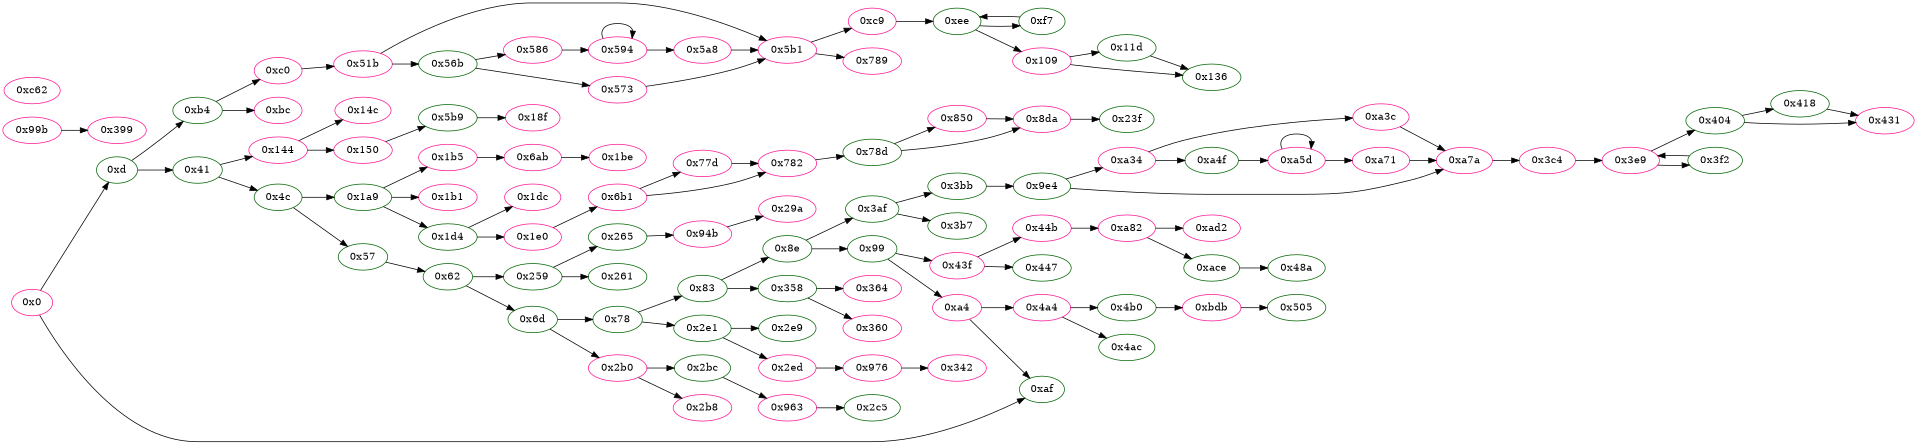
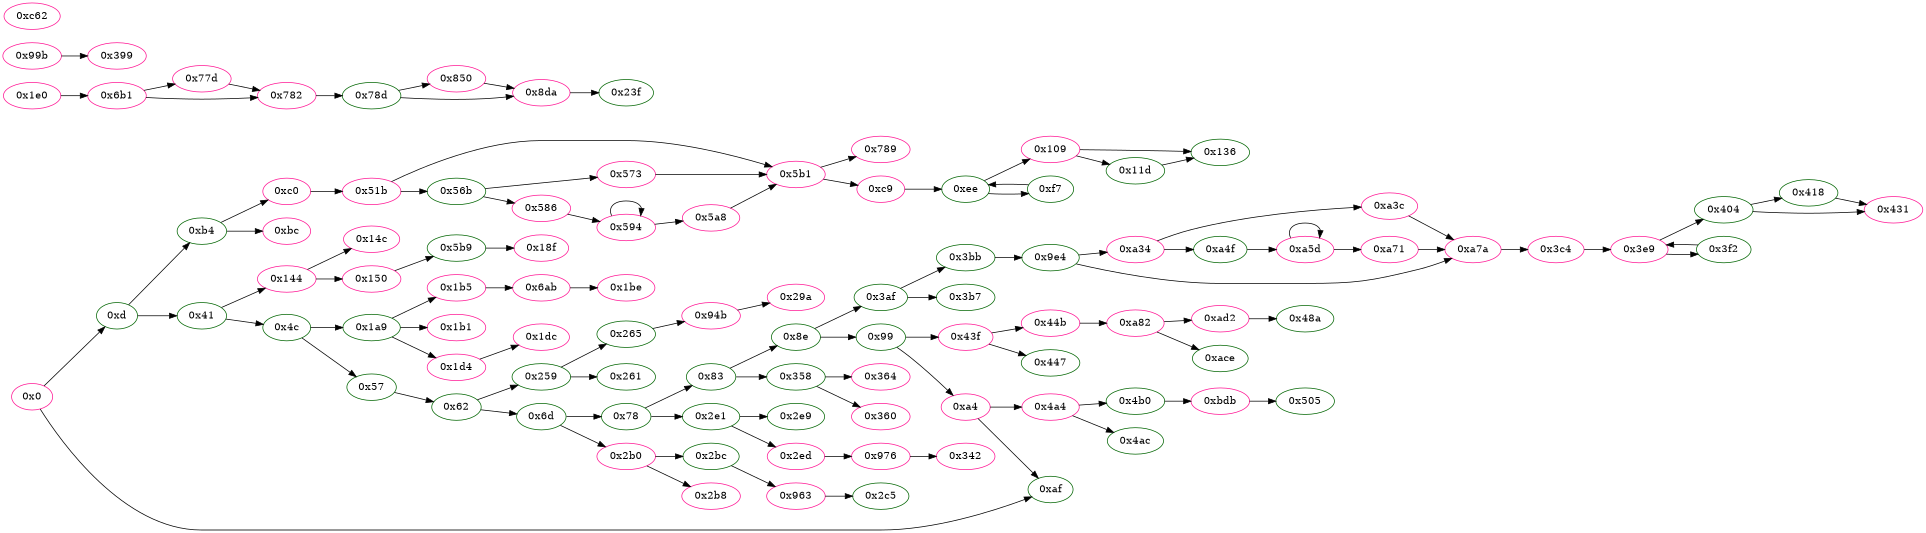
node "0x1d4": color darkgreen -> deeppink
edge "0x1d4" -> "0x1e0": removed
edge "0xace" -> "0x48a": now "0xad2" -> "0x48a"
